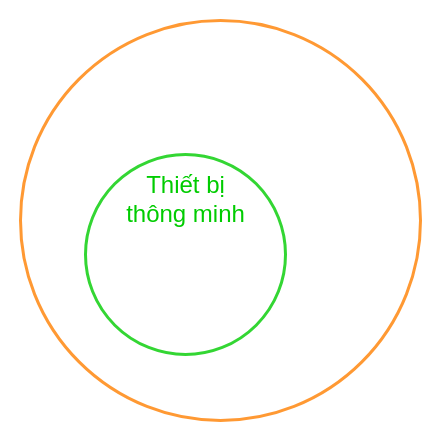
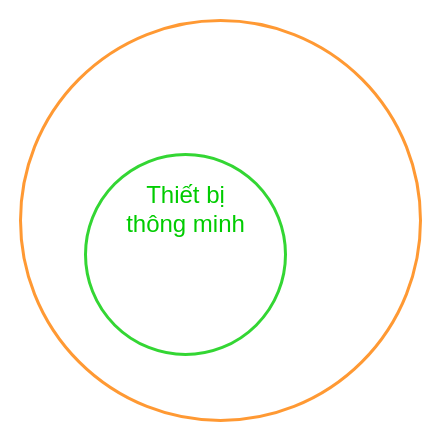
node "Thiết bị thông minh": moved (186, 200) -> (186, 210)
